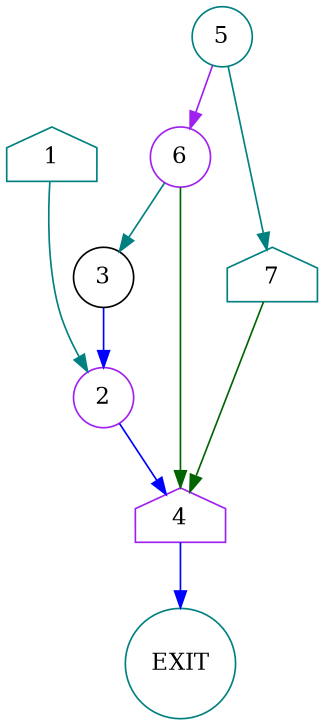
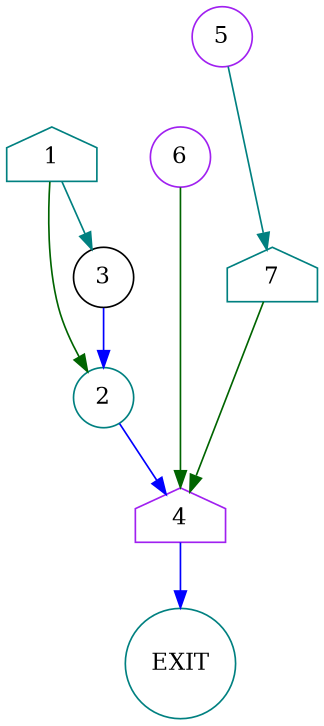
node "5": color teal -> purple
edge "5" -> "6": removed
edge "6" -> "3": now "1" -> "3"
edge "1" -> "2": color teal -> darkgreen
node "2": color purple -> teal
